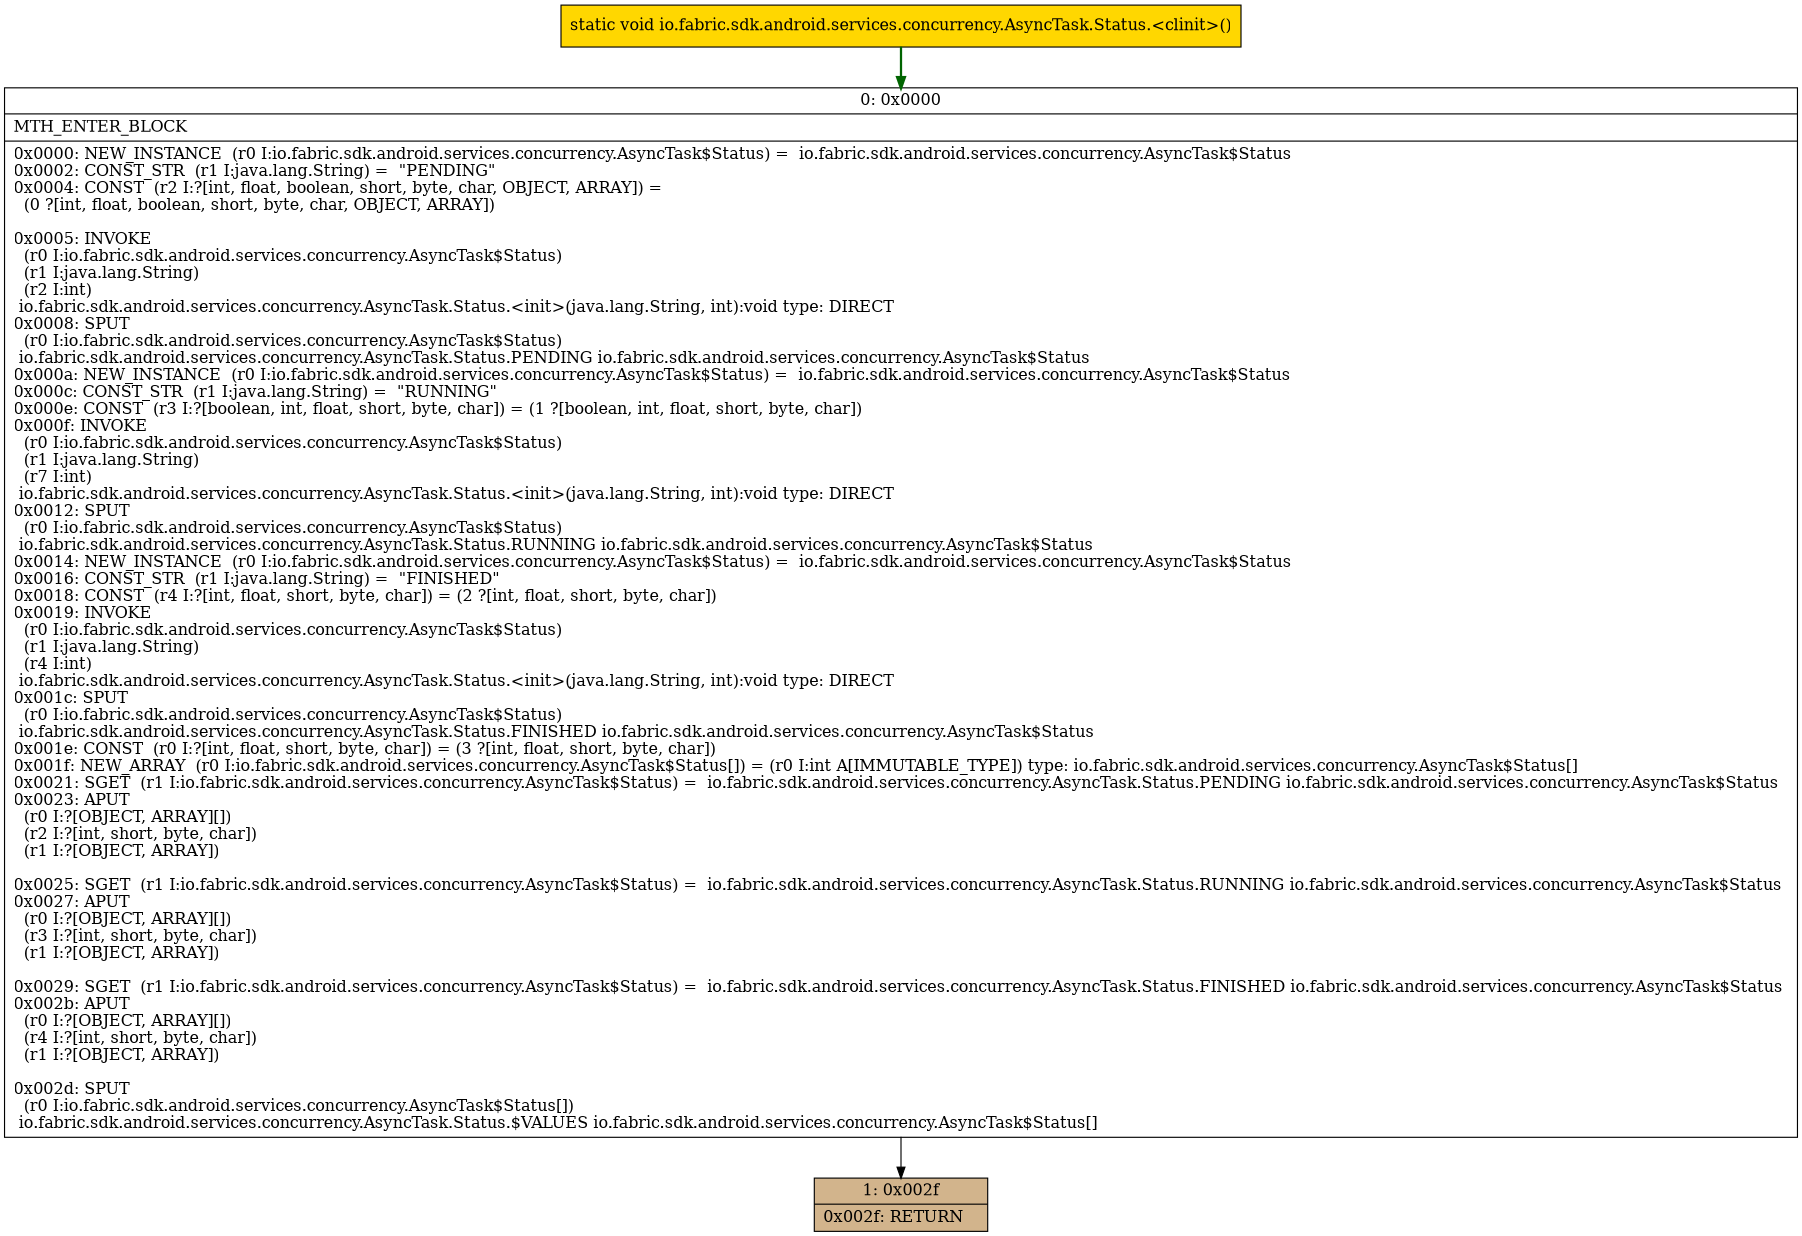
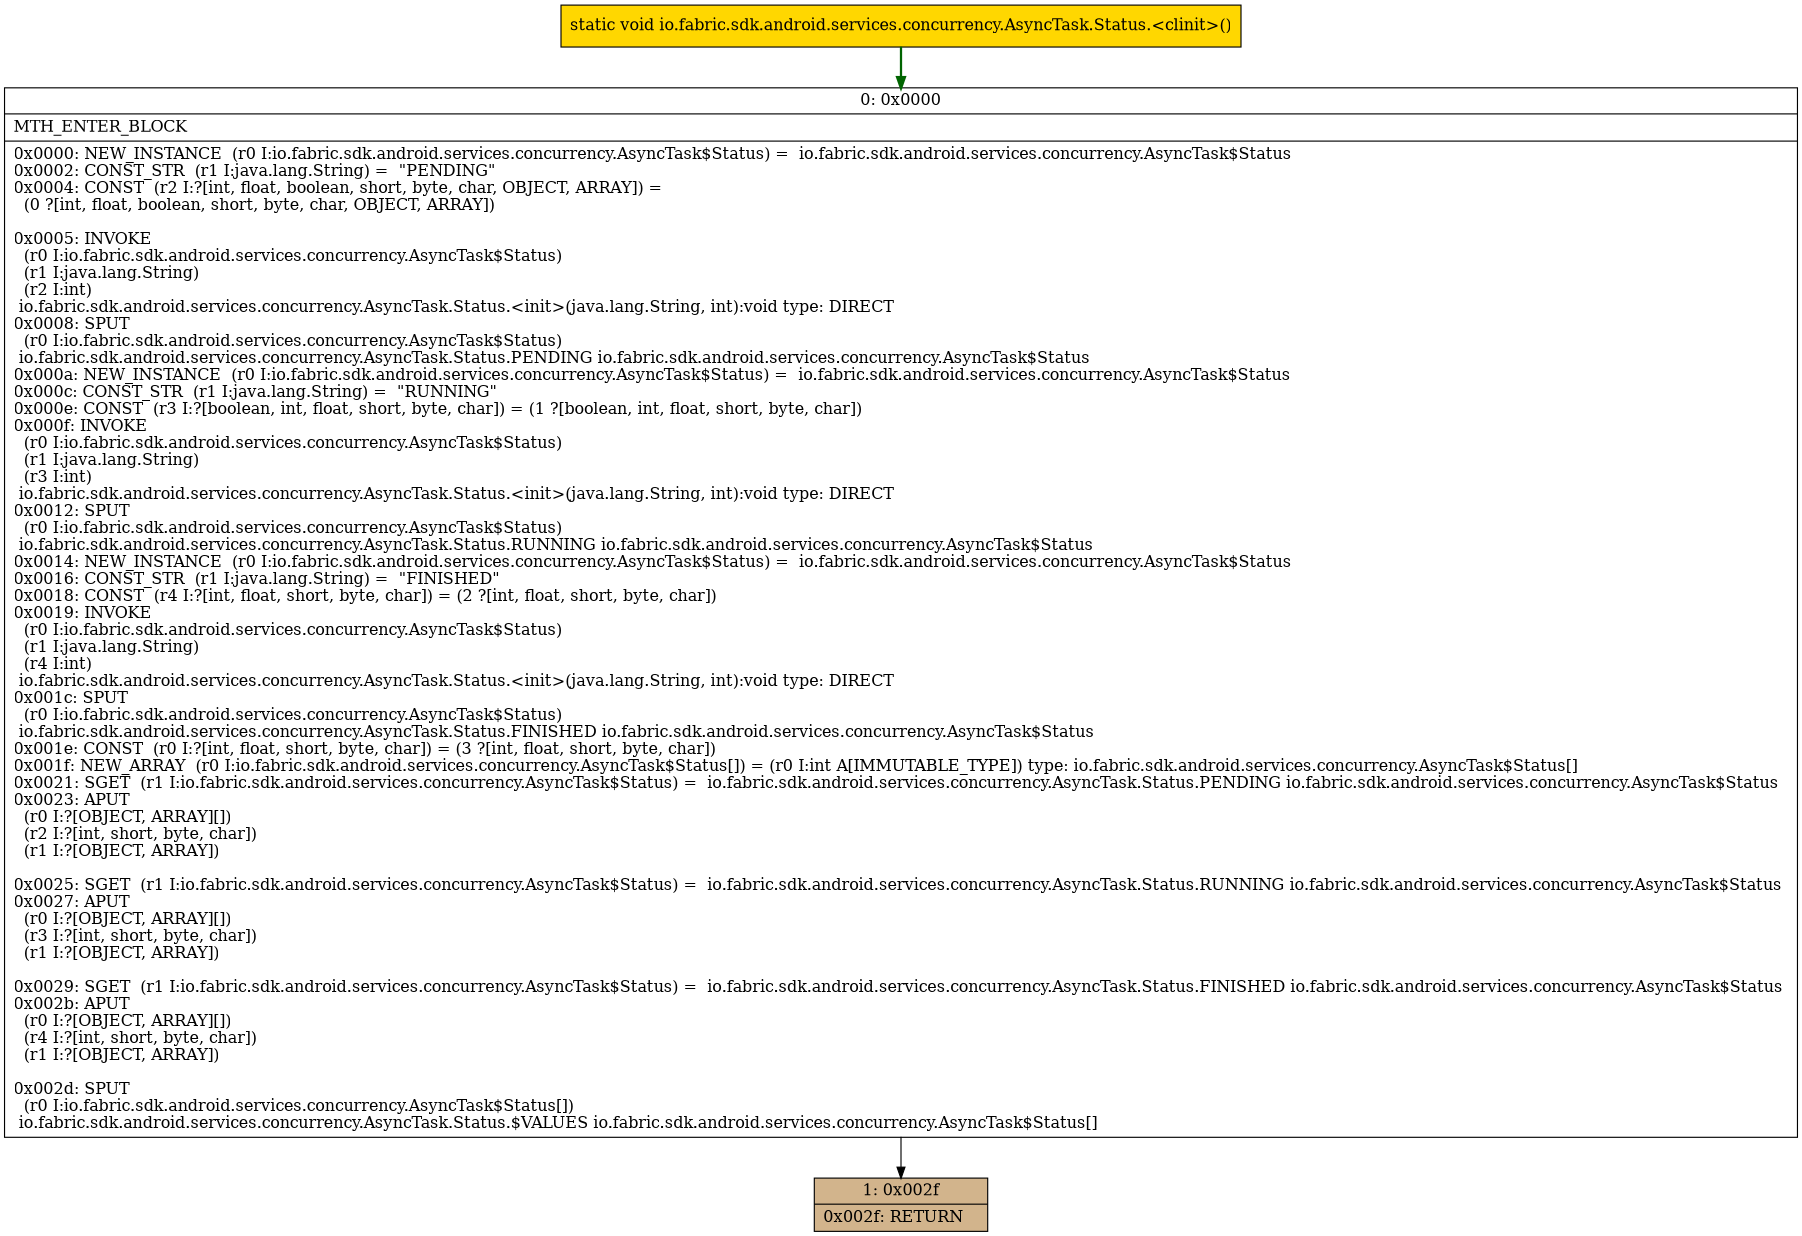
node "0: 0x0000": text "(r7 I:int)" -> "(r3 I:int)"
